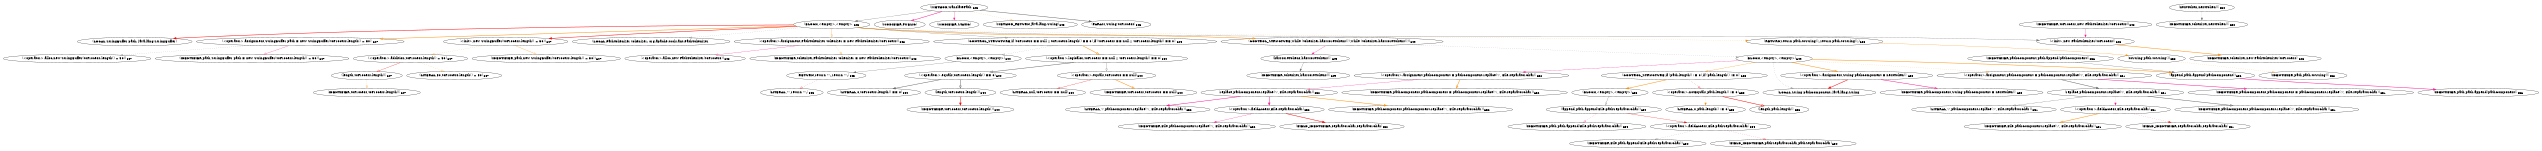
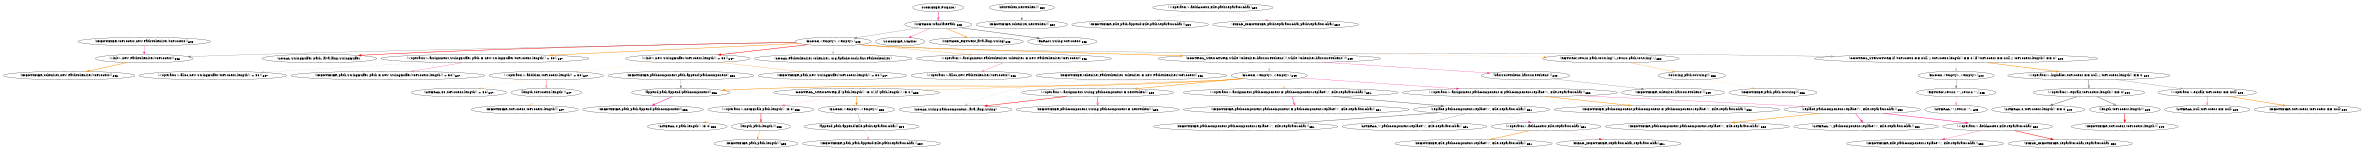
edge "(METHOD,translatePath)" -> "(MODIFIER,PUBLIC)": reversed
edge "(METHOD,translatePath)" -> "(METHOD_RETURN,java.lang.String)": style dotted -> bold
edge "(append,path.append(File.pathSeparatorChar))" -> "(<operator>.fieldAccess,File.pathSeparatorChar)": removed
node "(IDENTIFIER,path,path.length())": added
